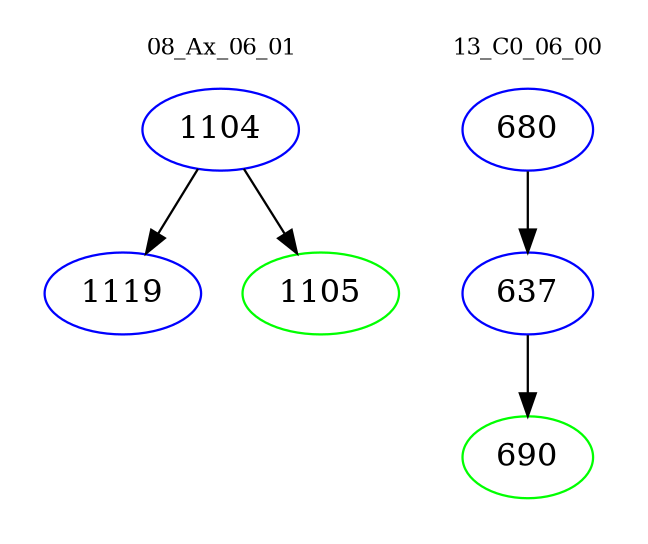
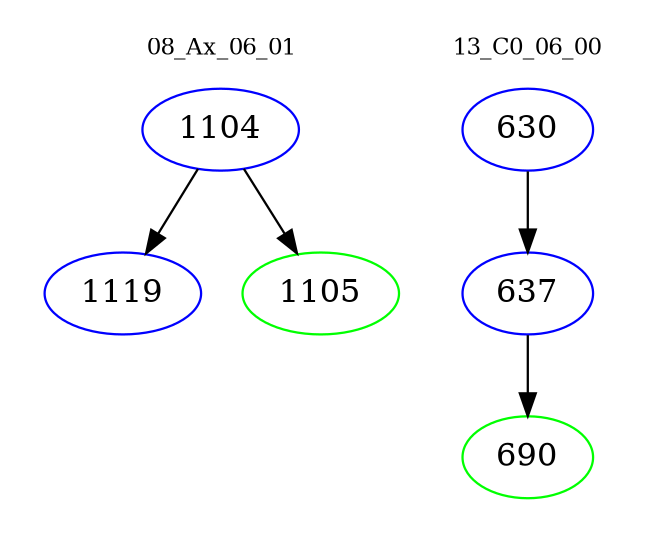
node "680": label "680" -> "630"
